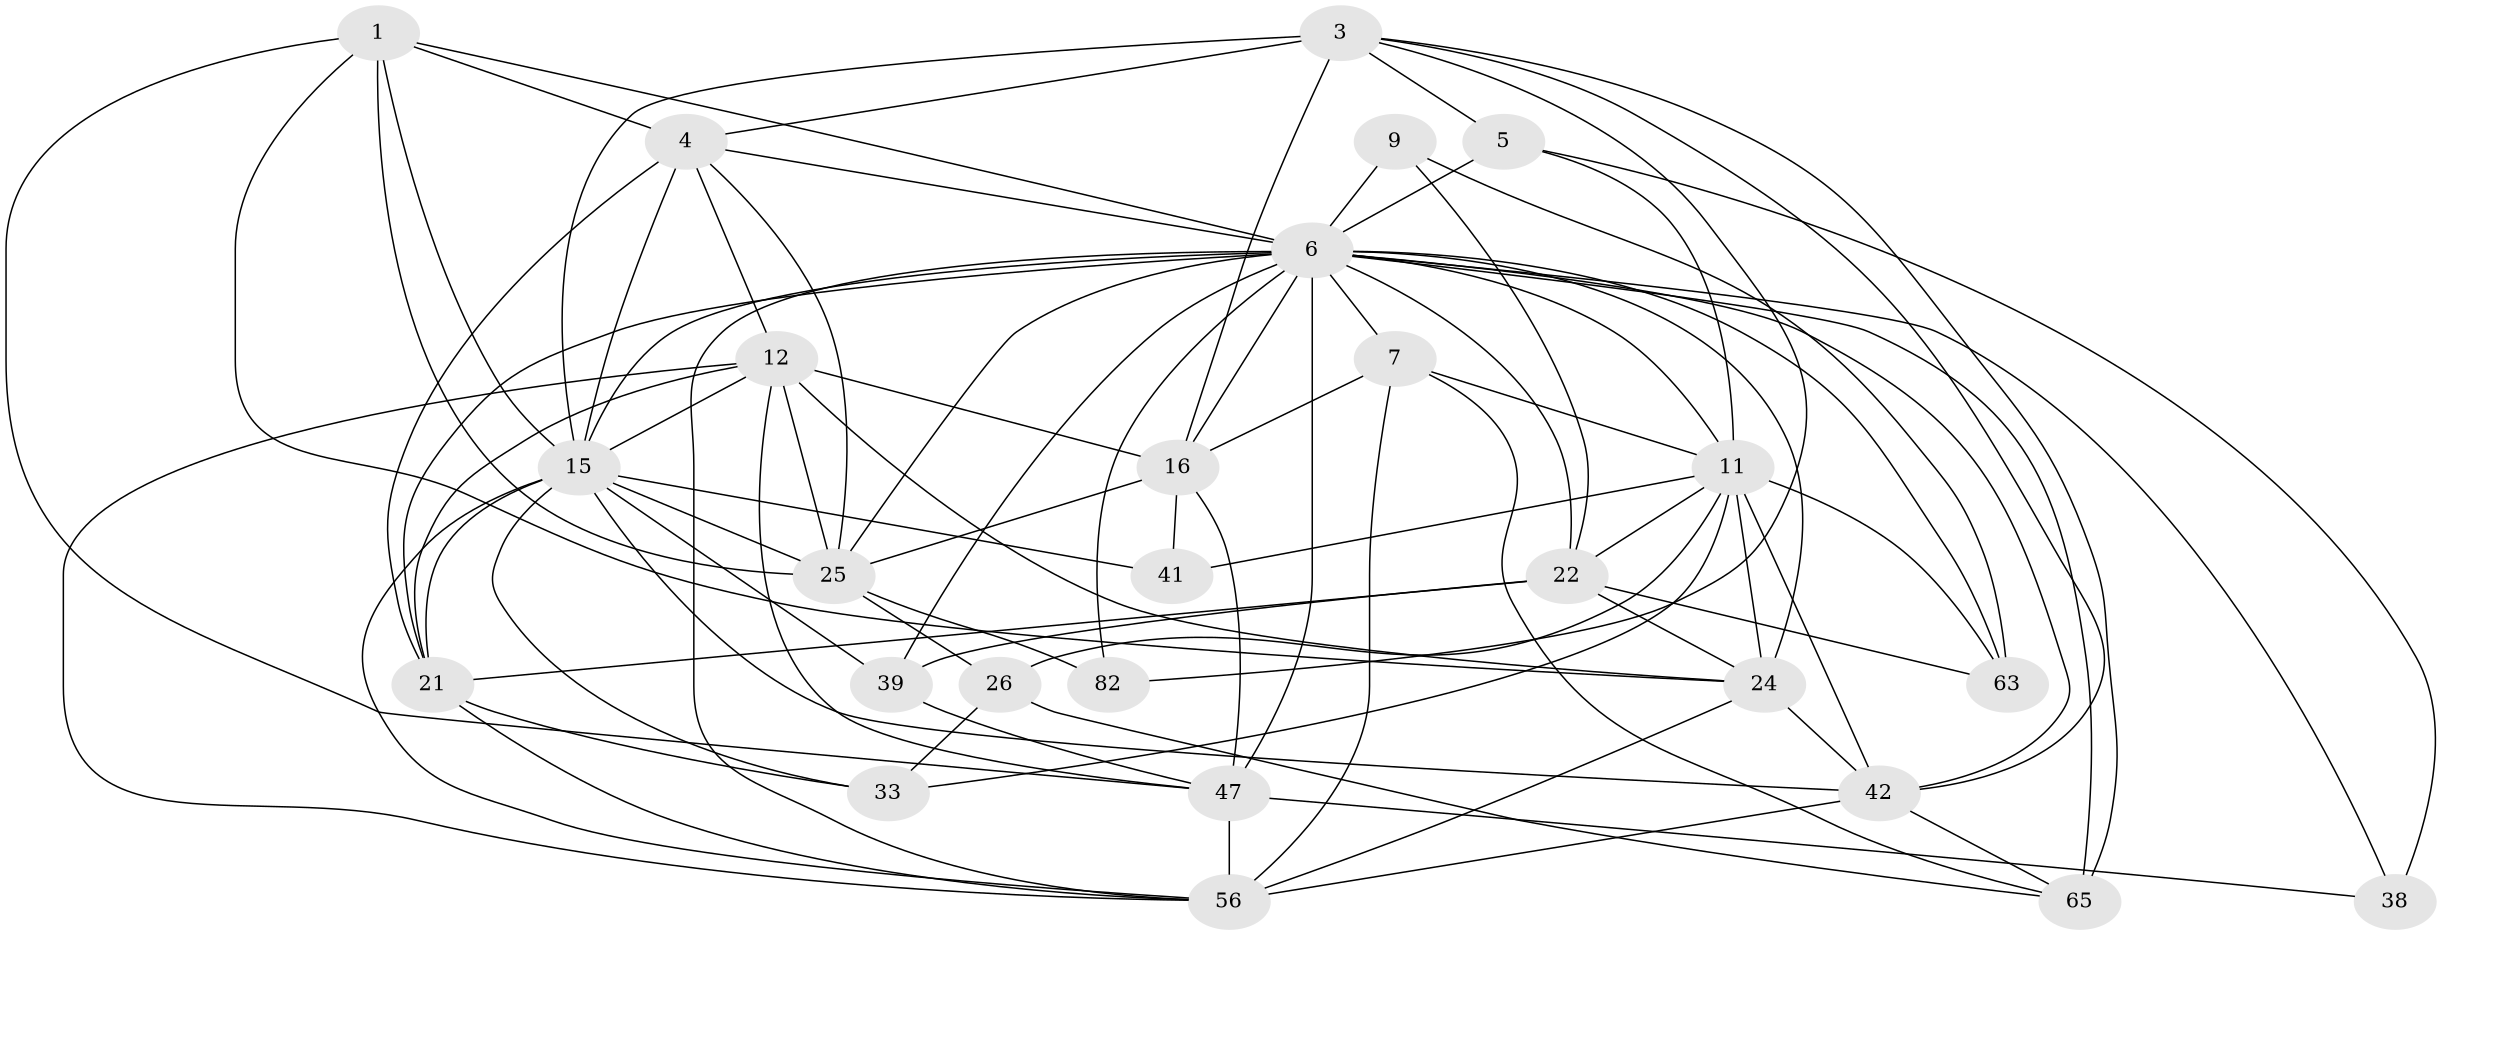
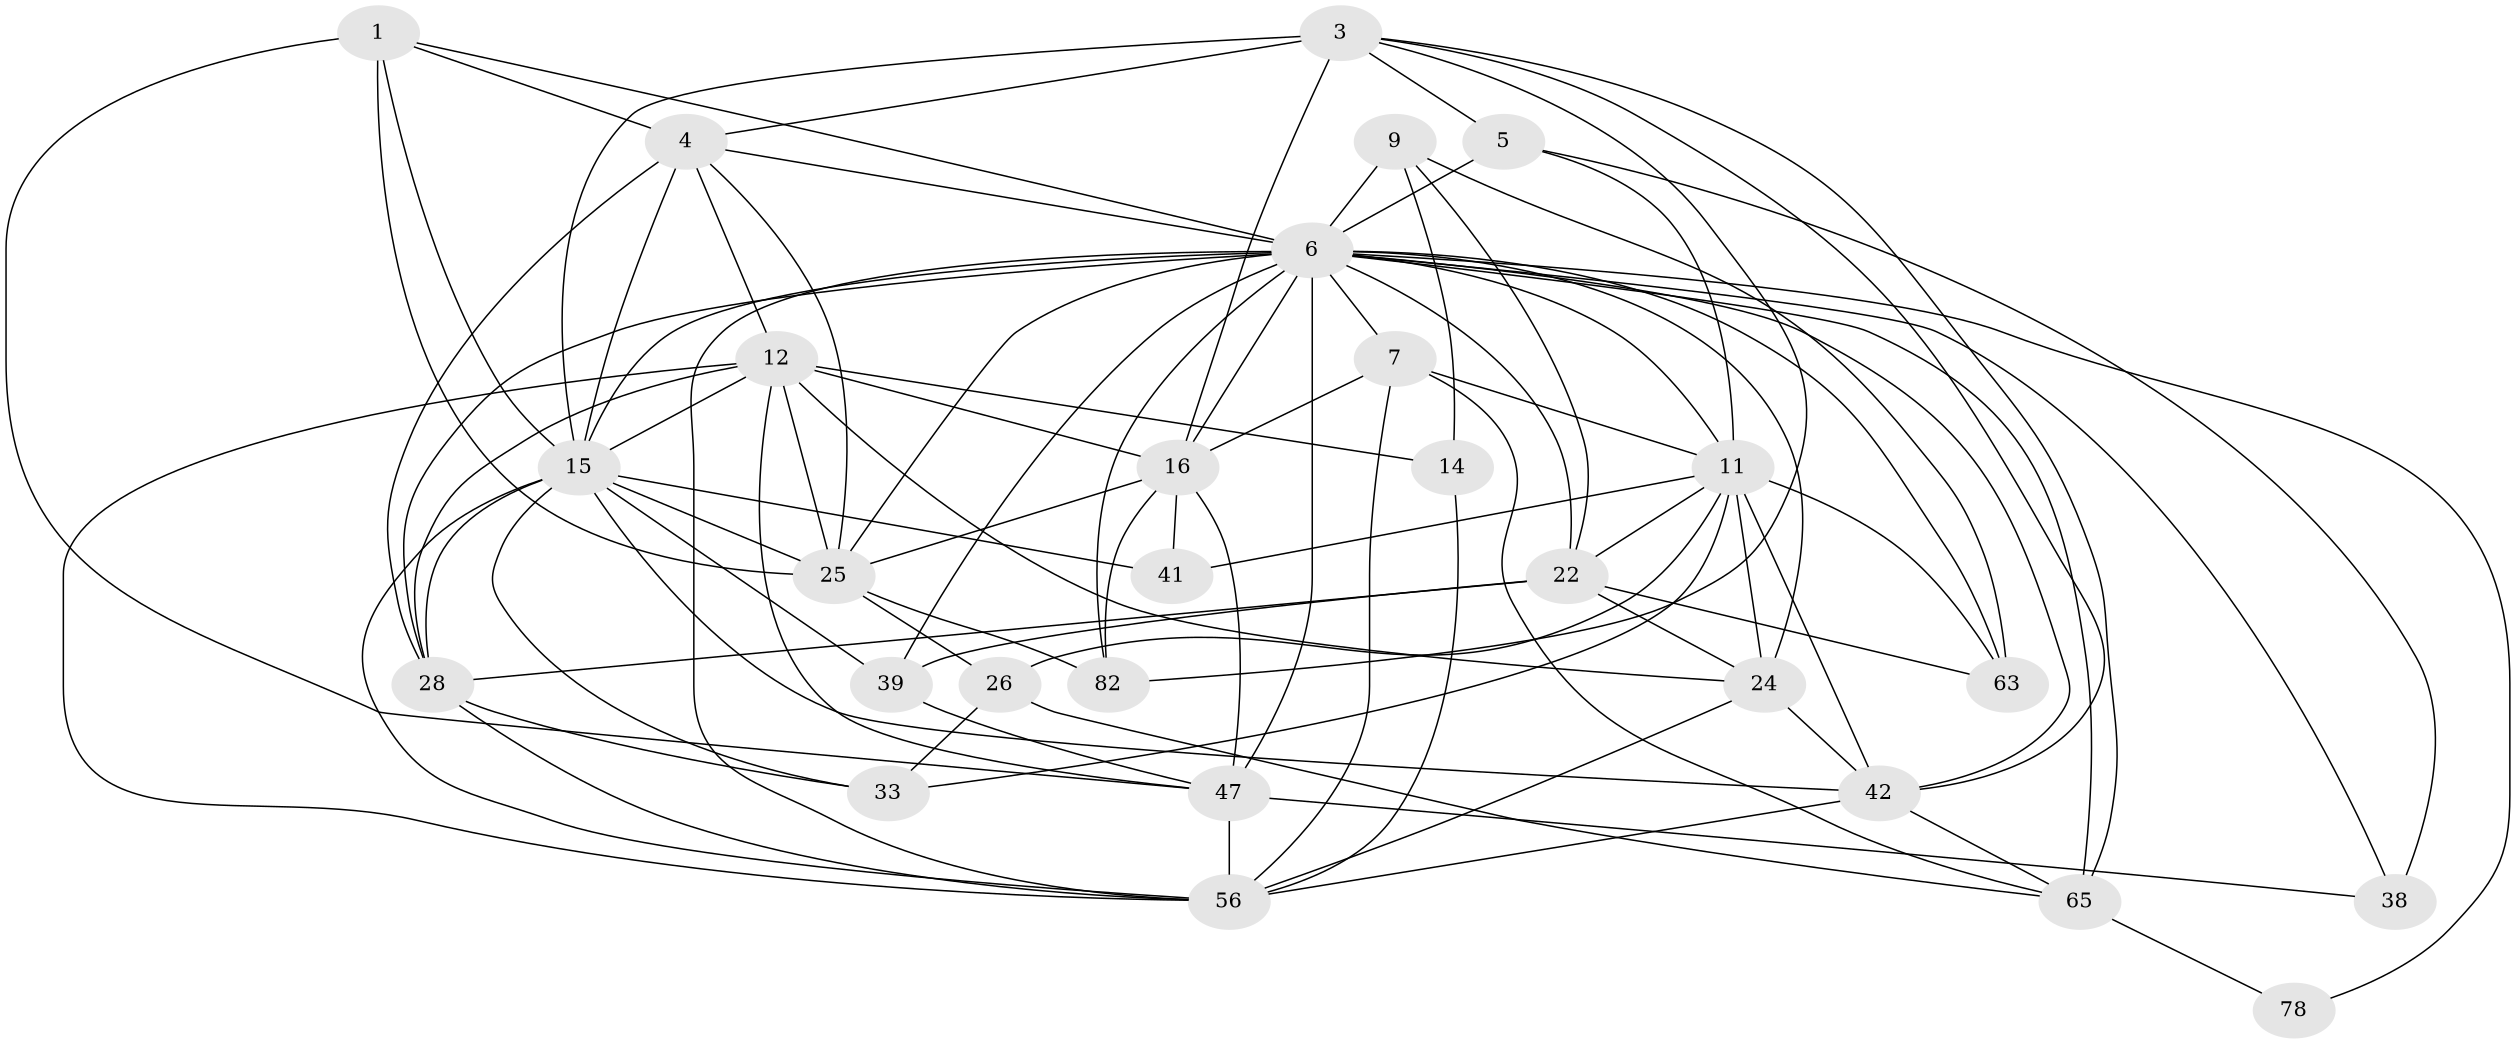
node "14": added
edge "16" -- "82": added
edge "1" -- "24": removed
node "21": label "21" -> "28"
node "78": added
